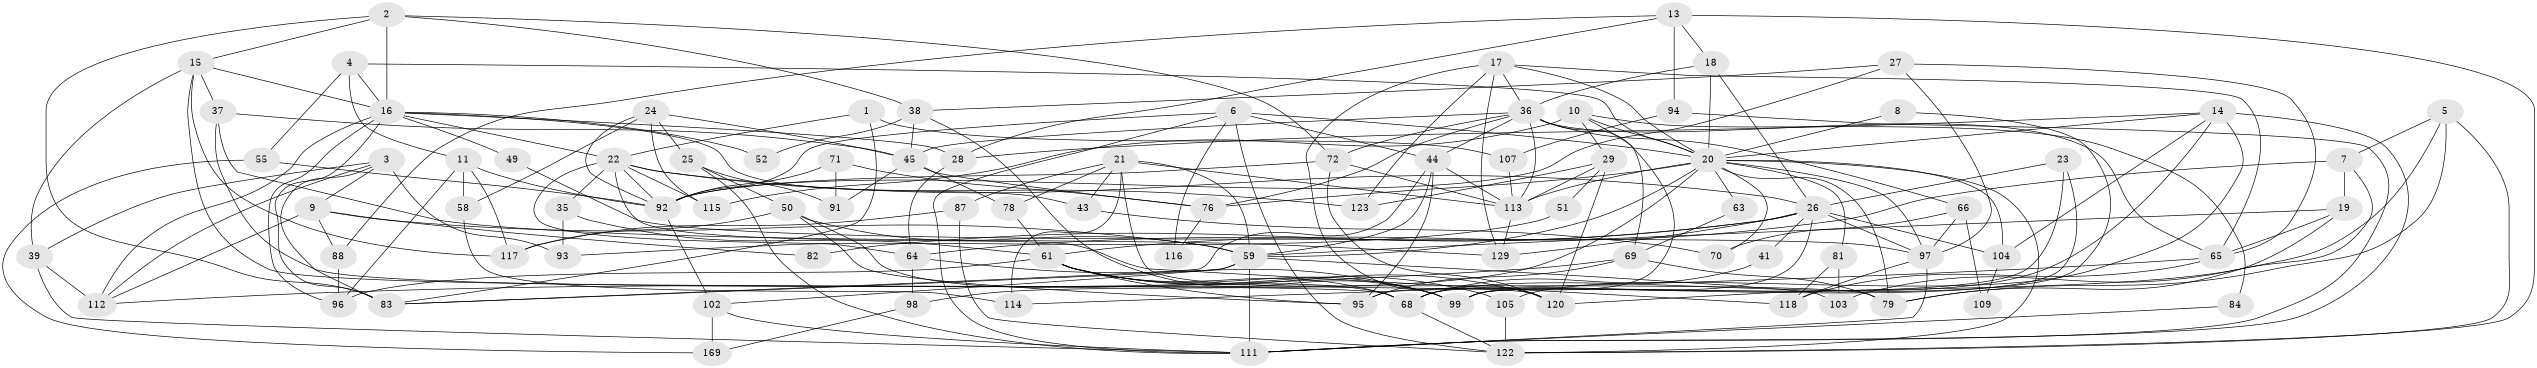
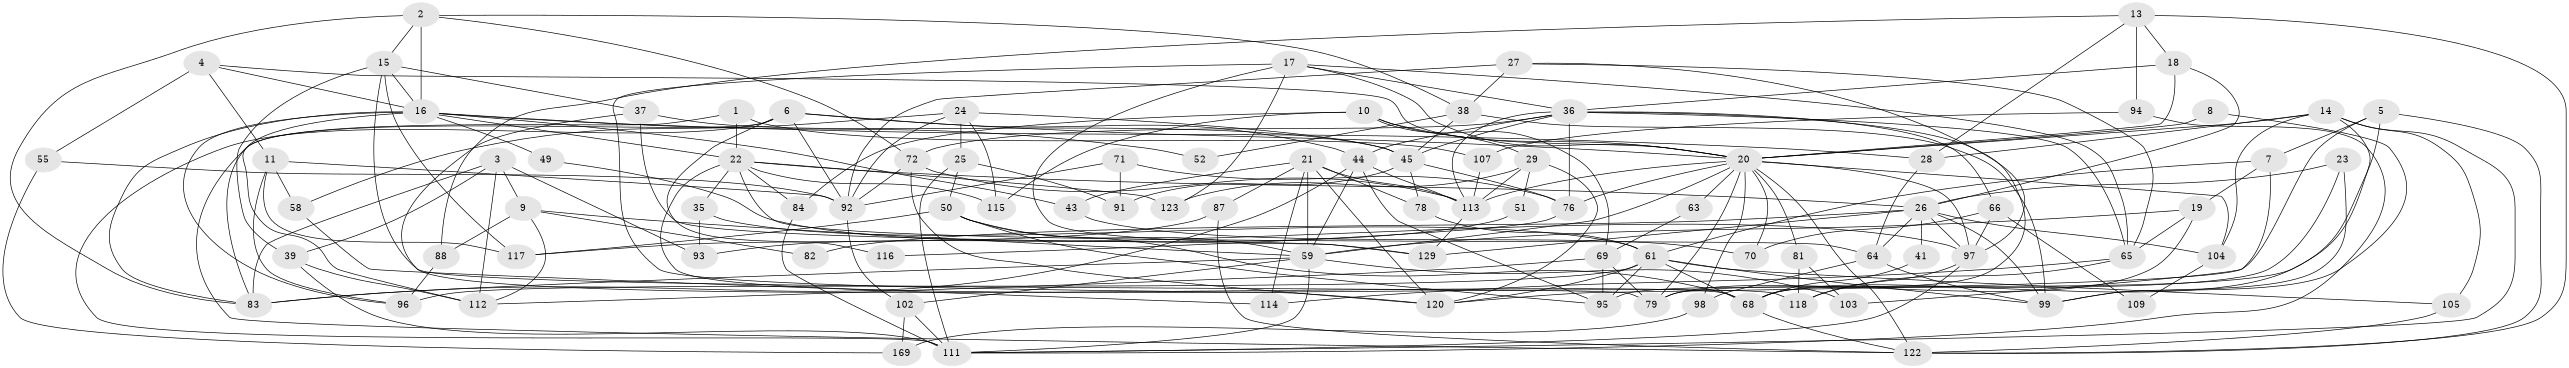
edge "22" -- "92": now "22" -- "84"
